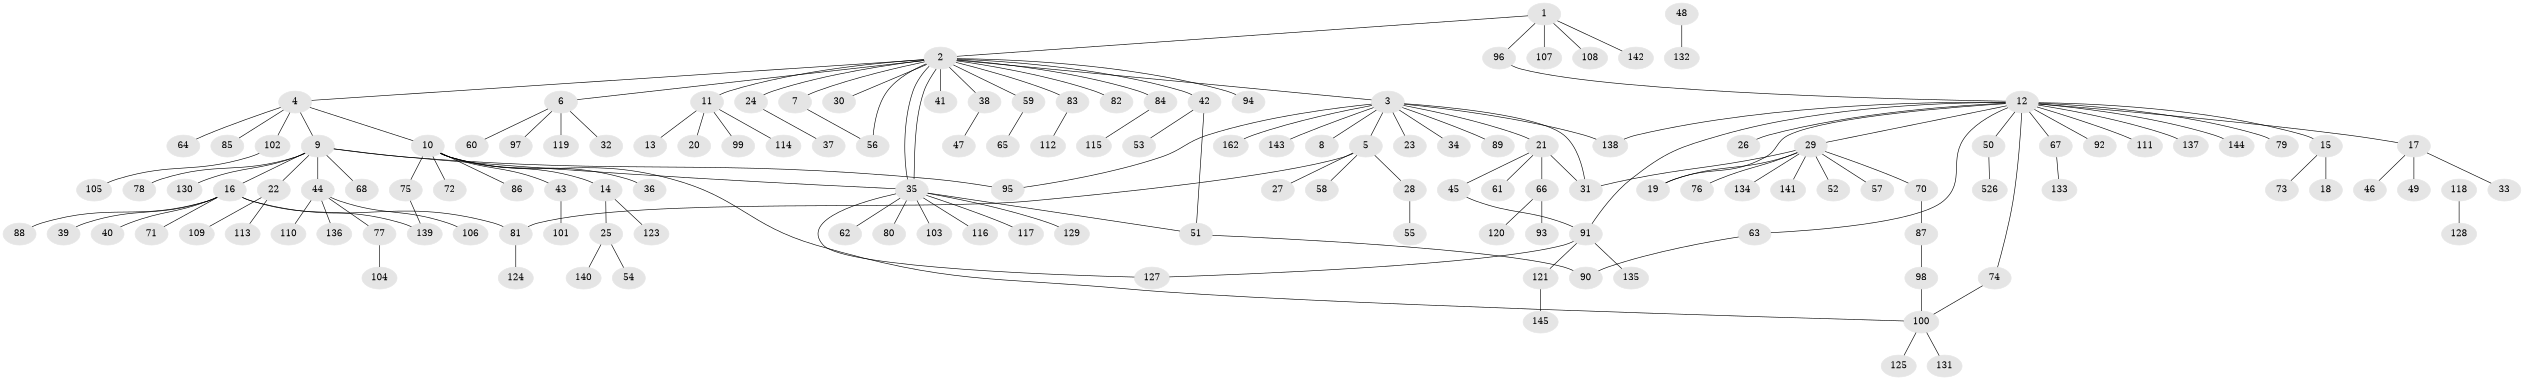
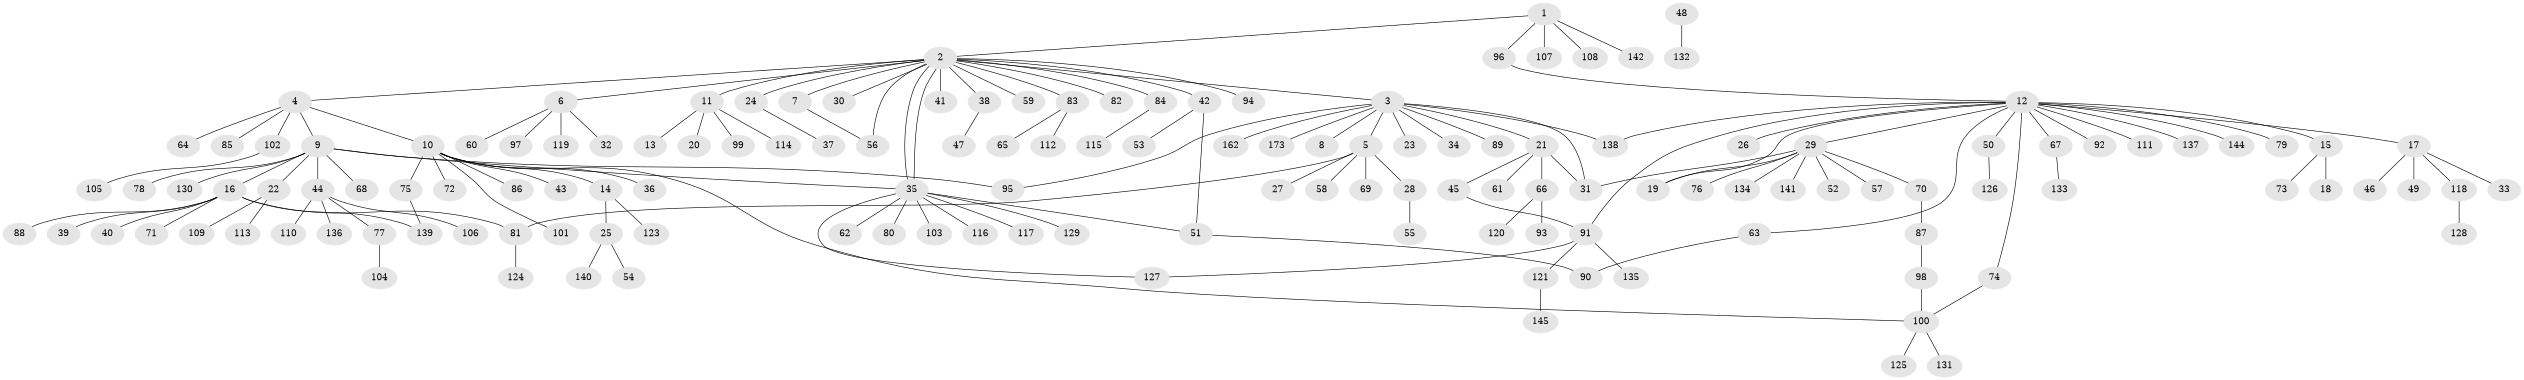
edge "59" -- "65": now "83" -- "65"
node "143": label "143" -> "173"
edge "17" -- "118": added
node "69": added
node "526": label "526" -> "126"
edge "43" -- "101": now "10" -- "101"
